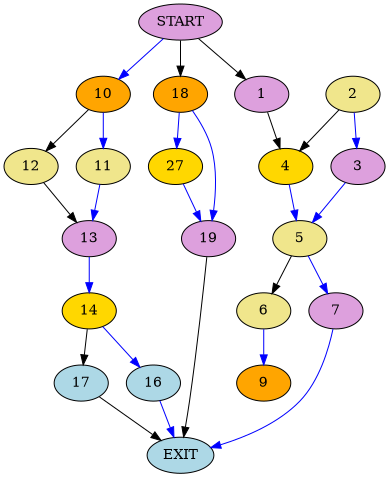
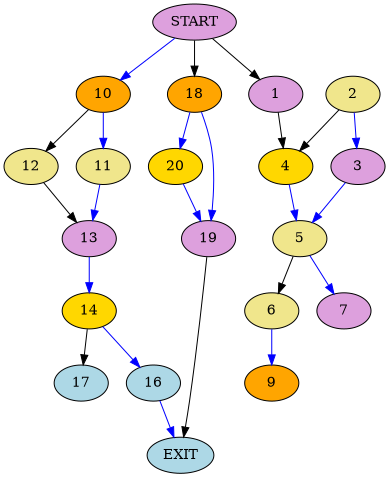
node "27": label "27" -> "20"
edge "7" -> "EXIT": removed
edge "17" -> "EXIT": removed
